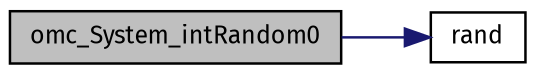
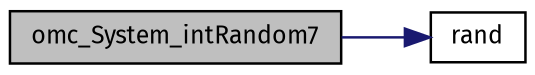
node "omc_System_intRandom0": label "omc_System_intRandom0" -> "omc_System_intRandom7"
